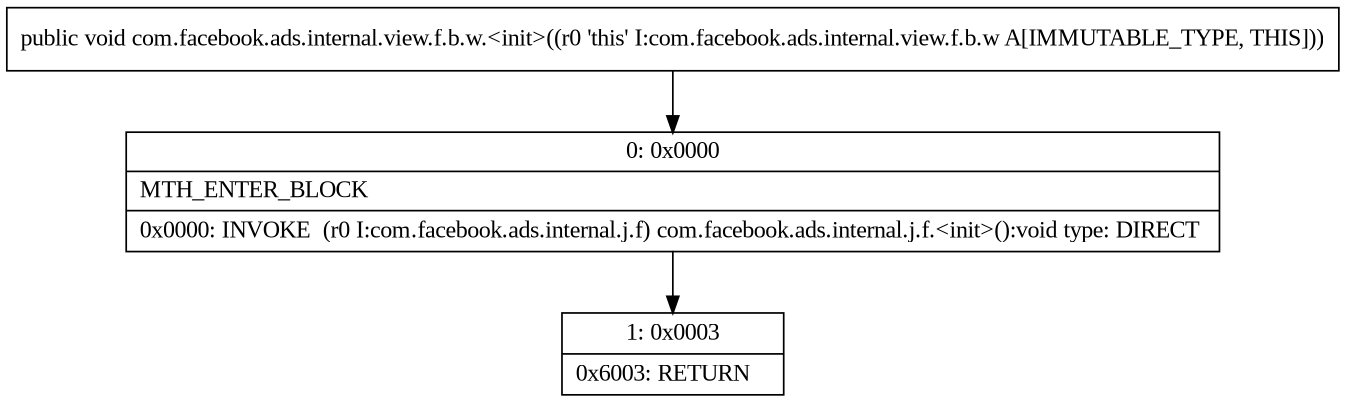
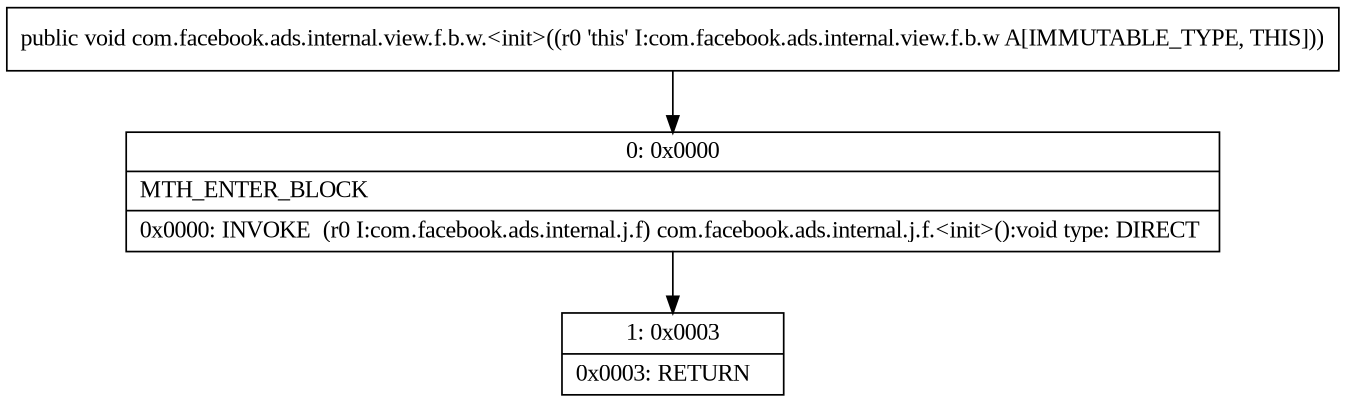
node "1: 0x0003": text "0x6003: RETURN" -> "0x0003: RETURN"
